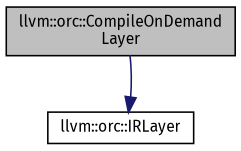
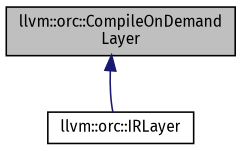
edge "llvm::orc::CompileOnDemand Layer" -> "llvm::orc::IRLayer": reversed
